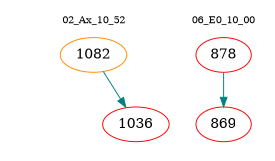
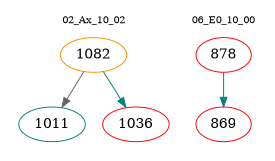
cluster "02_Ax_10_52": label "02_Ax_10_52" -> "02_Ax_10_02"
node "1011": added
